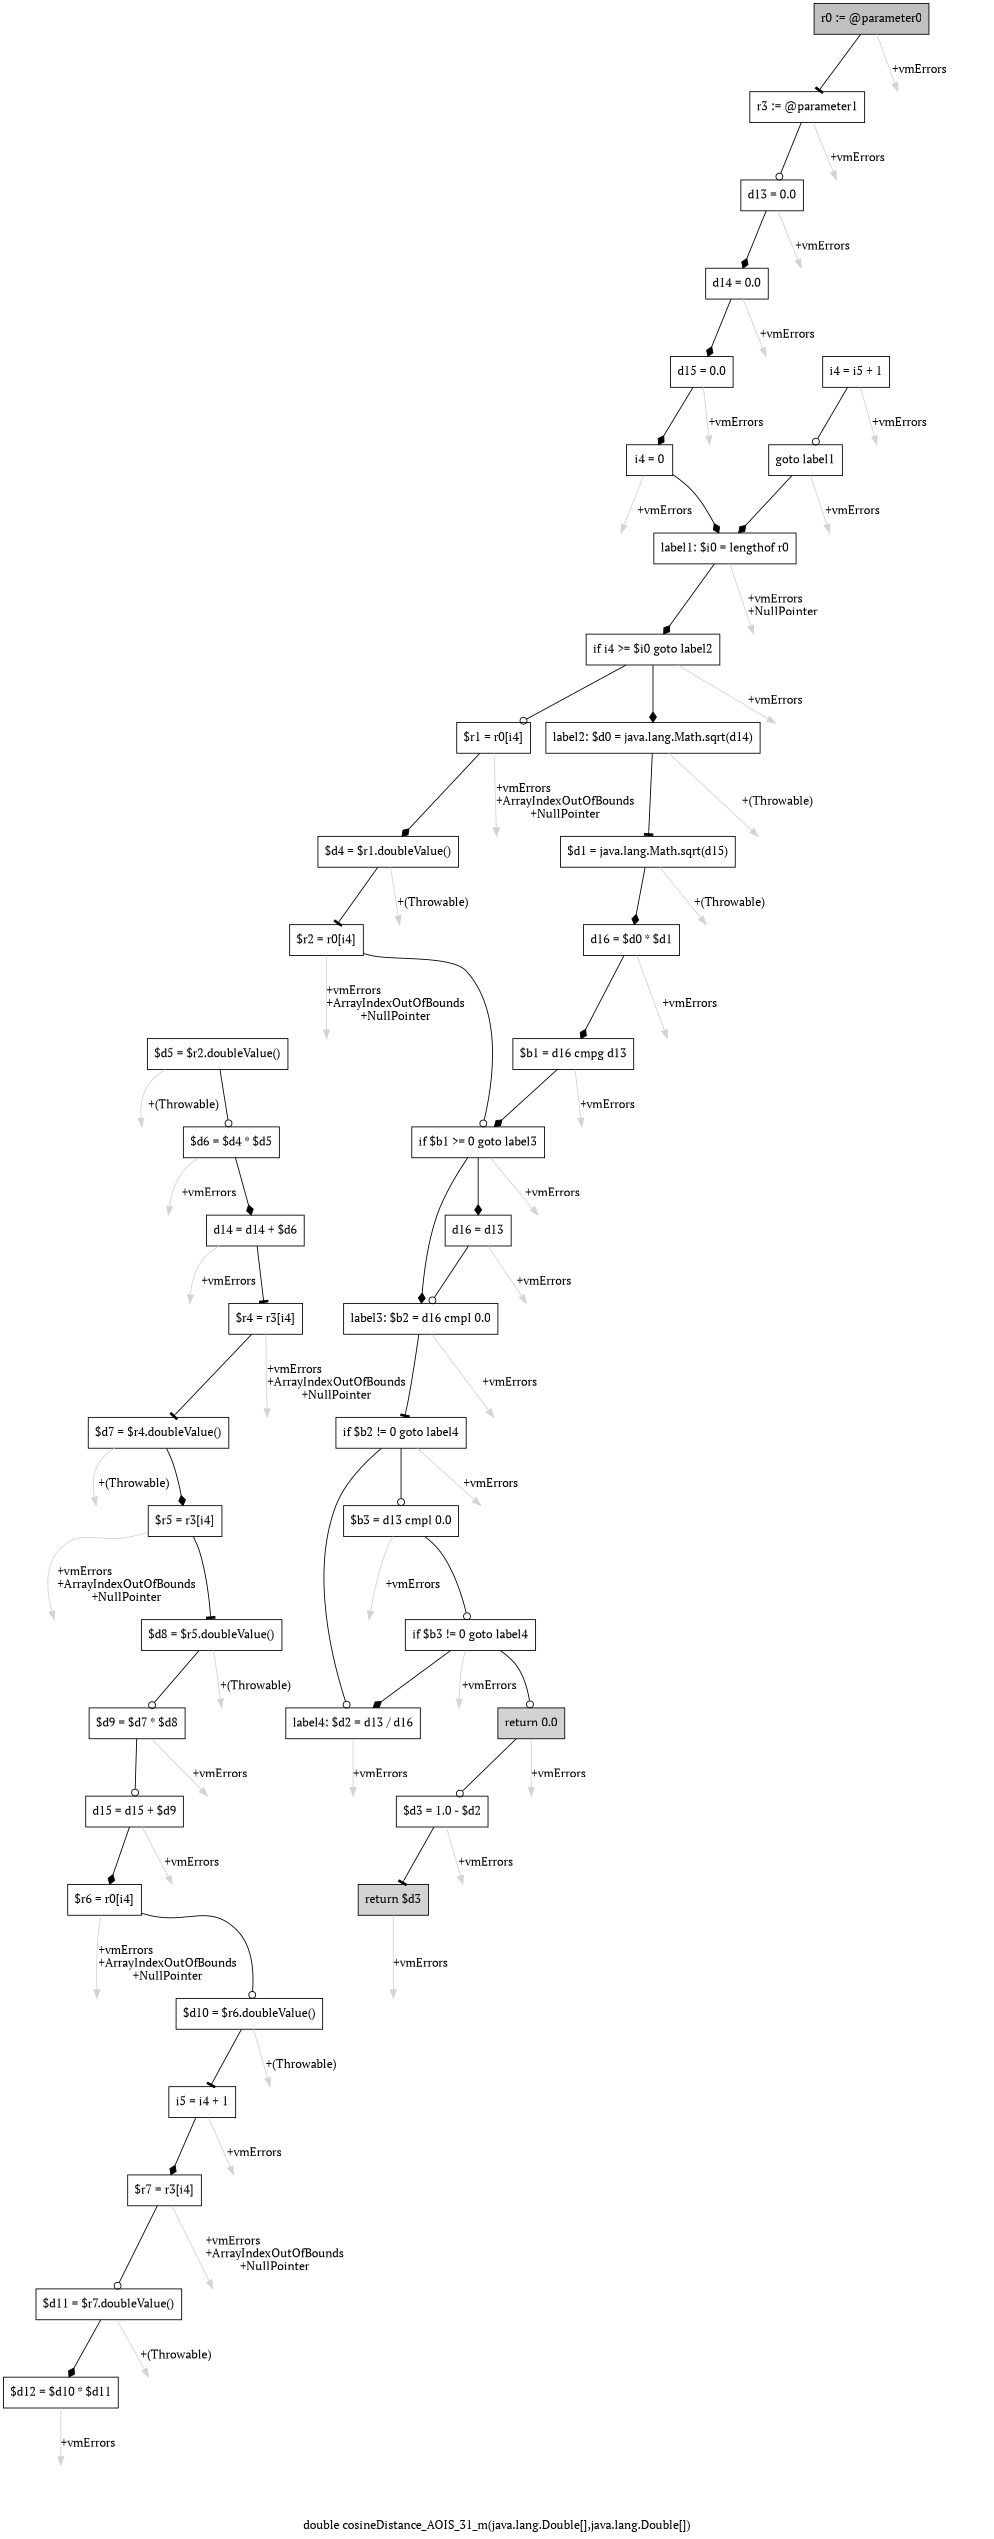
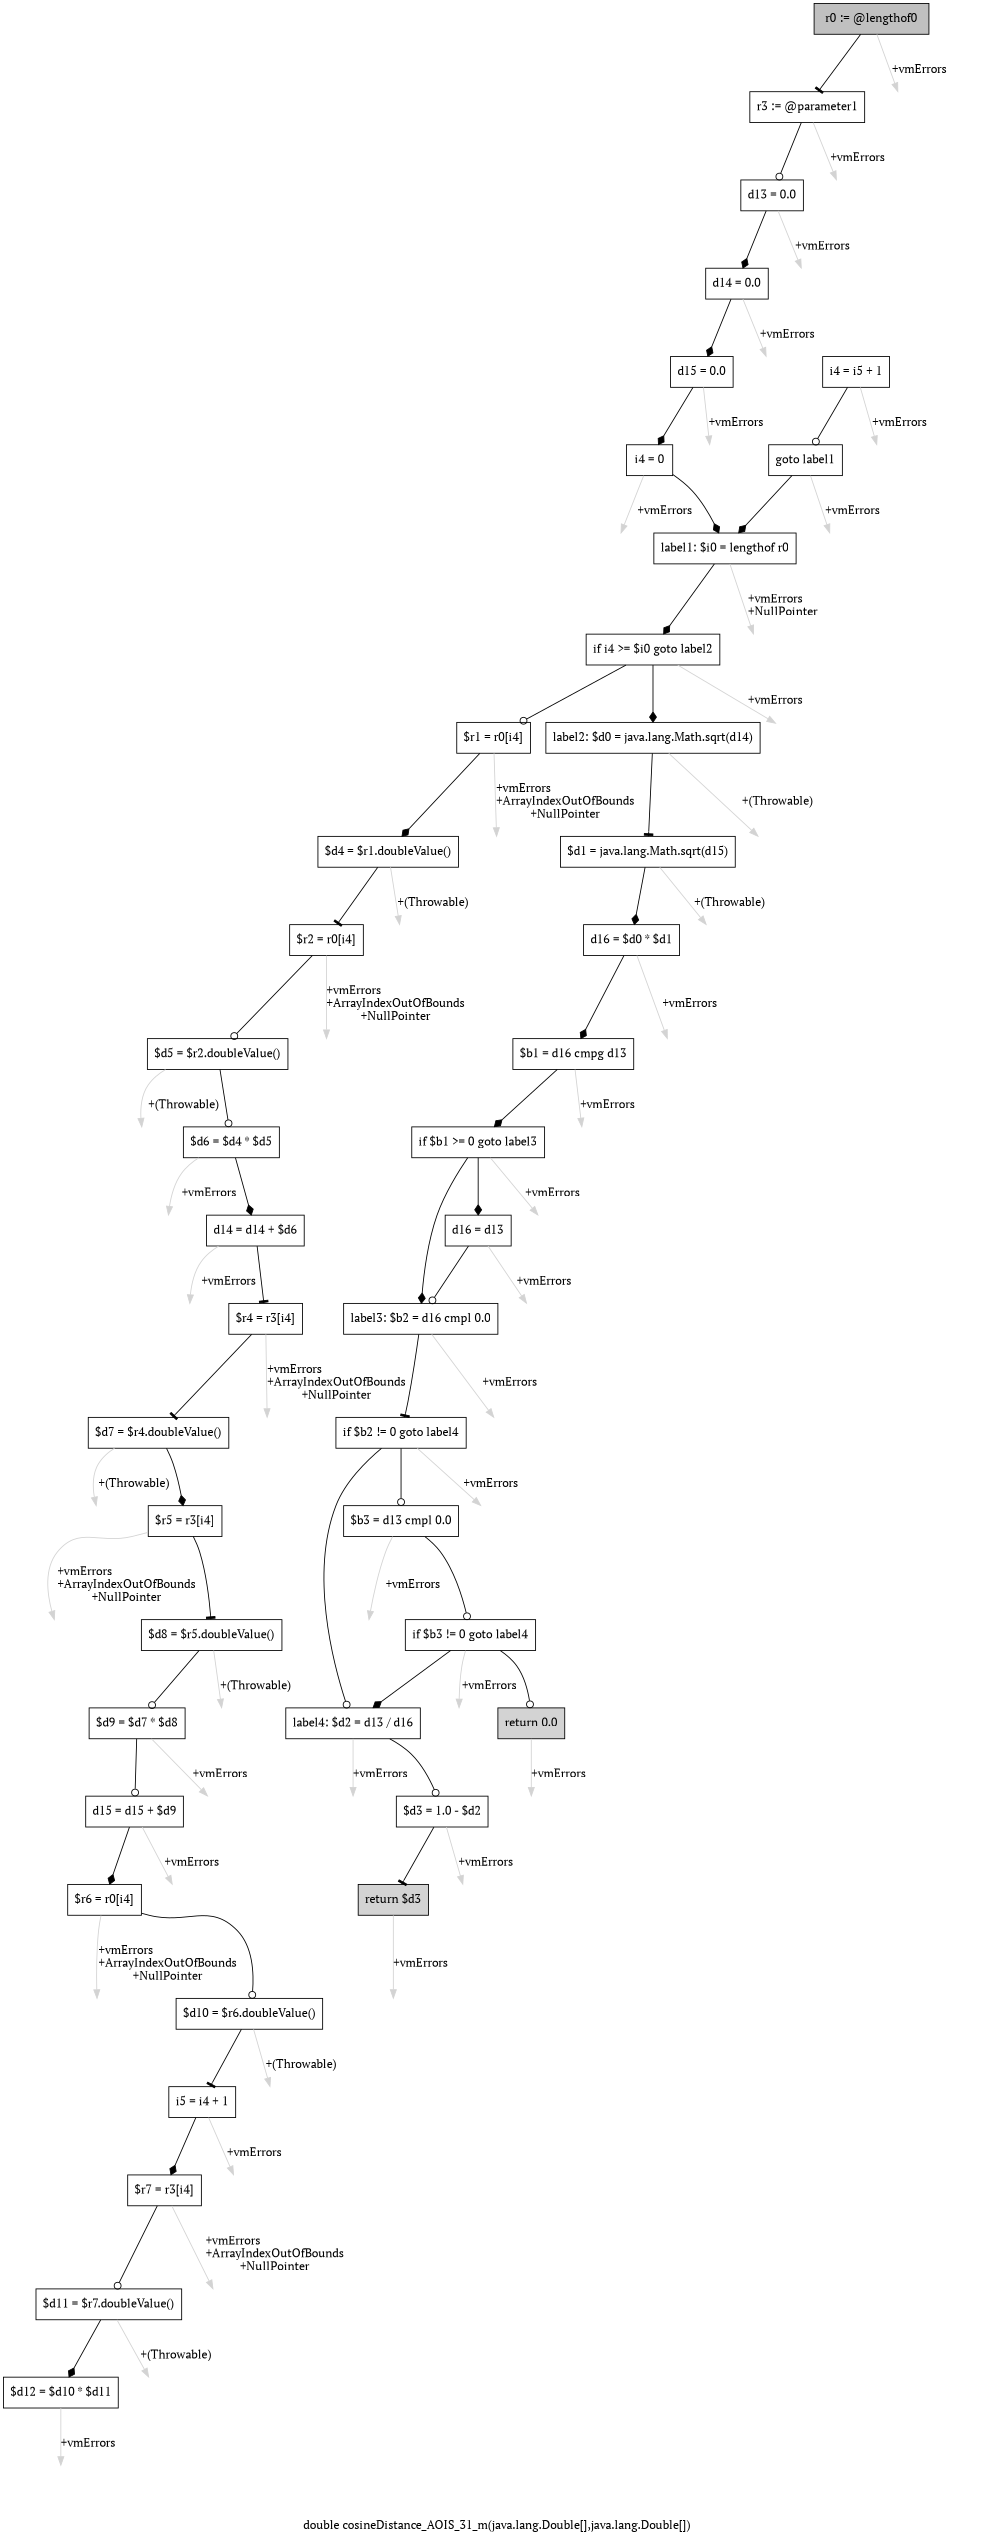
node "r0 := @parameter0": label "r0 := @parameter0" -> "r0 := @lengthof0"
edge "$r2 = r0[i4]" -> "if $b1 >= 0 goto label3": now "$r2 = r0[i4]" -> "$d5 = $r2.doubleValue()"
edge "return 0.0" -> "$d3 = 1.0 - $d2": now "label4: $d2 = d13 / d16" -> "$d3 = 1.0 - $d2"
